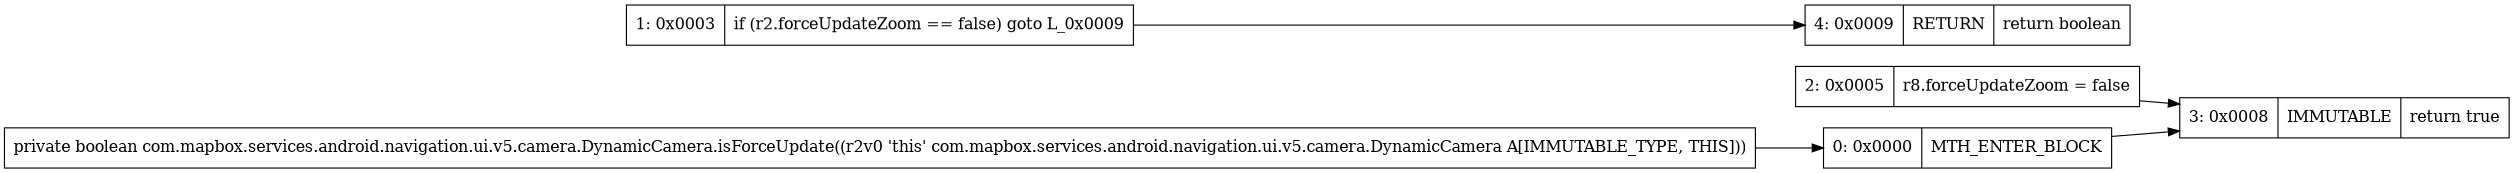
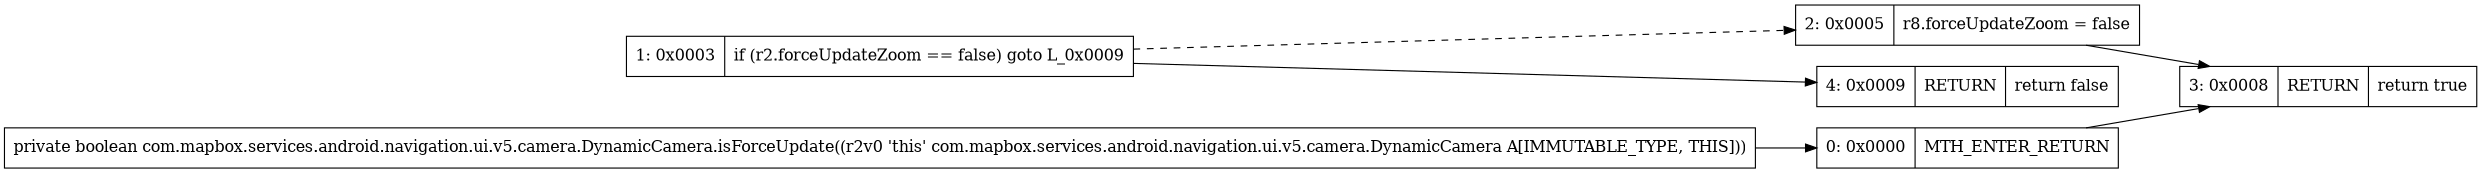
node "4: 0x0009": text "return boolean" -> "return false"
edge "1: 0x0003" -> "2: 0x0005": added
node "3: 0x0008": text "IMMUTABLE" -> "RETURN"
node "0: 0x0000": text "MTH_ENTER_BLOCK" -> "MTH_ENTER_RETURN"
